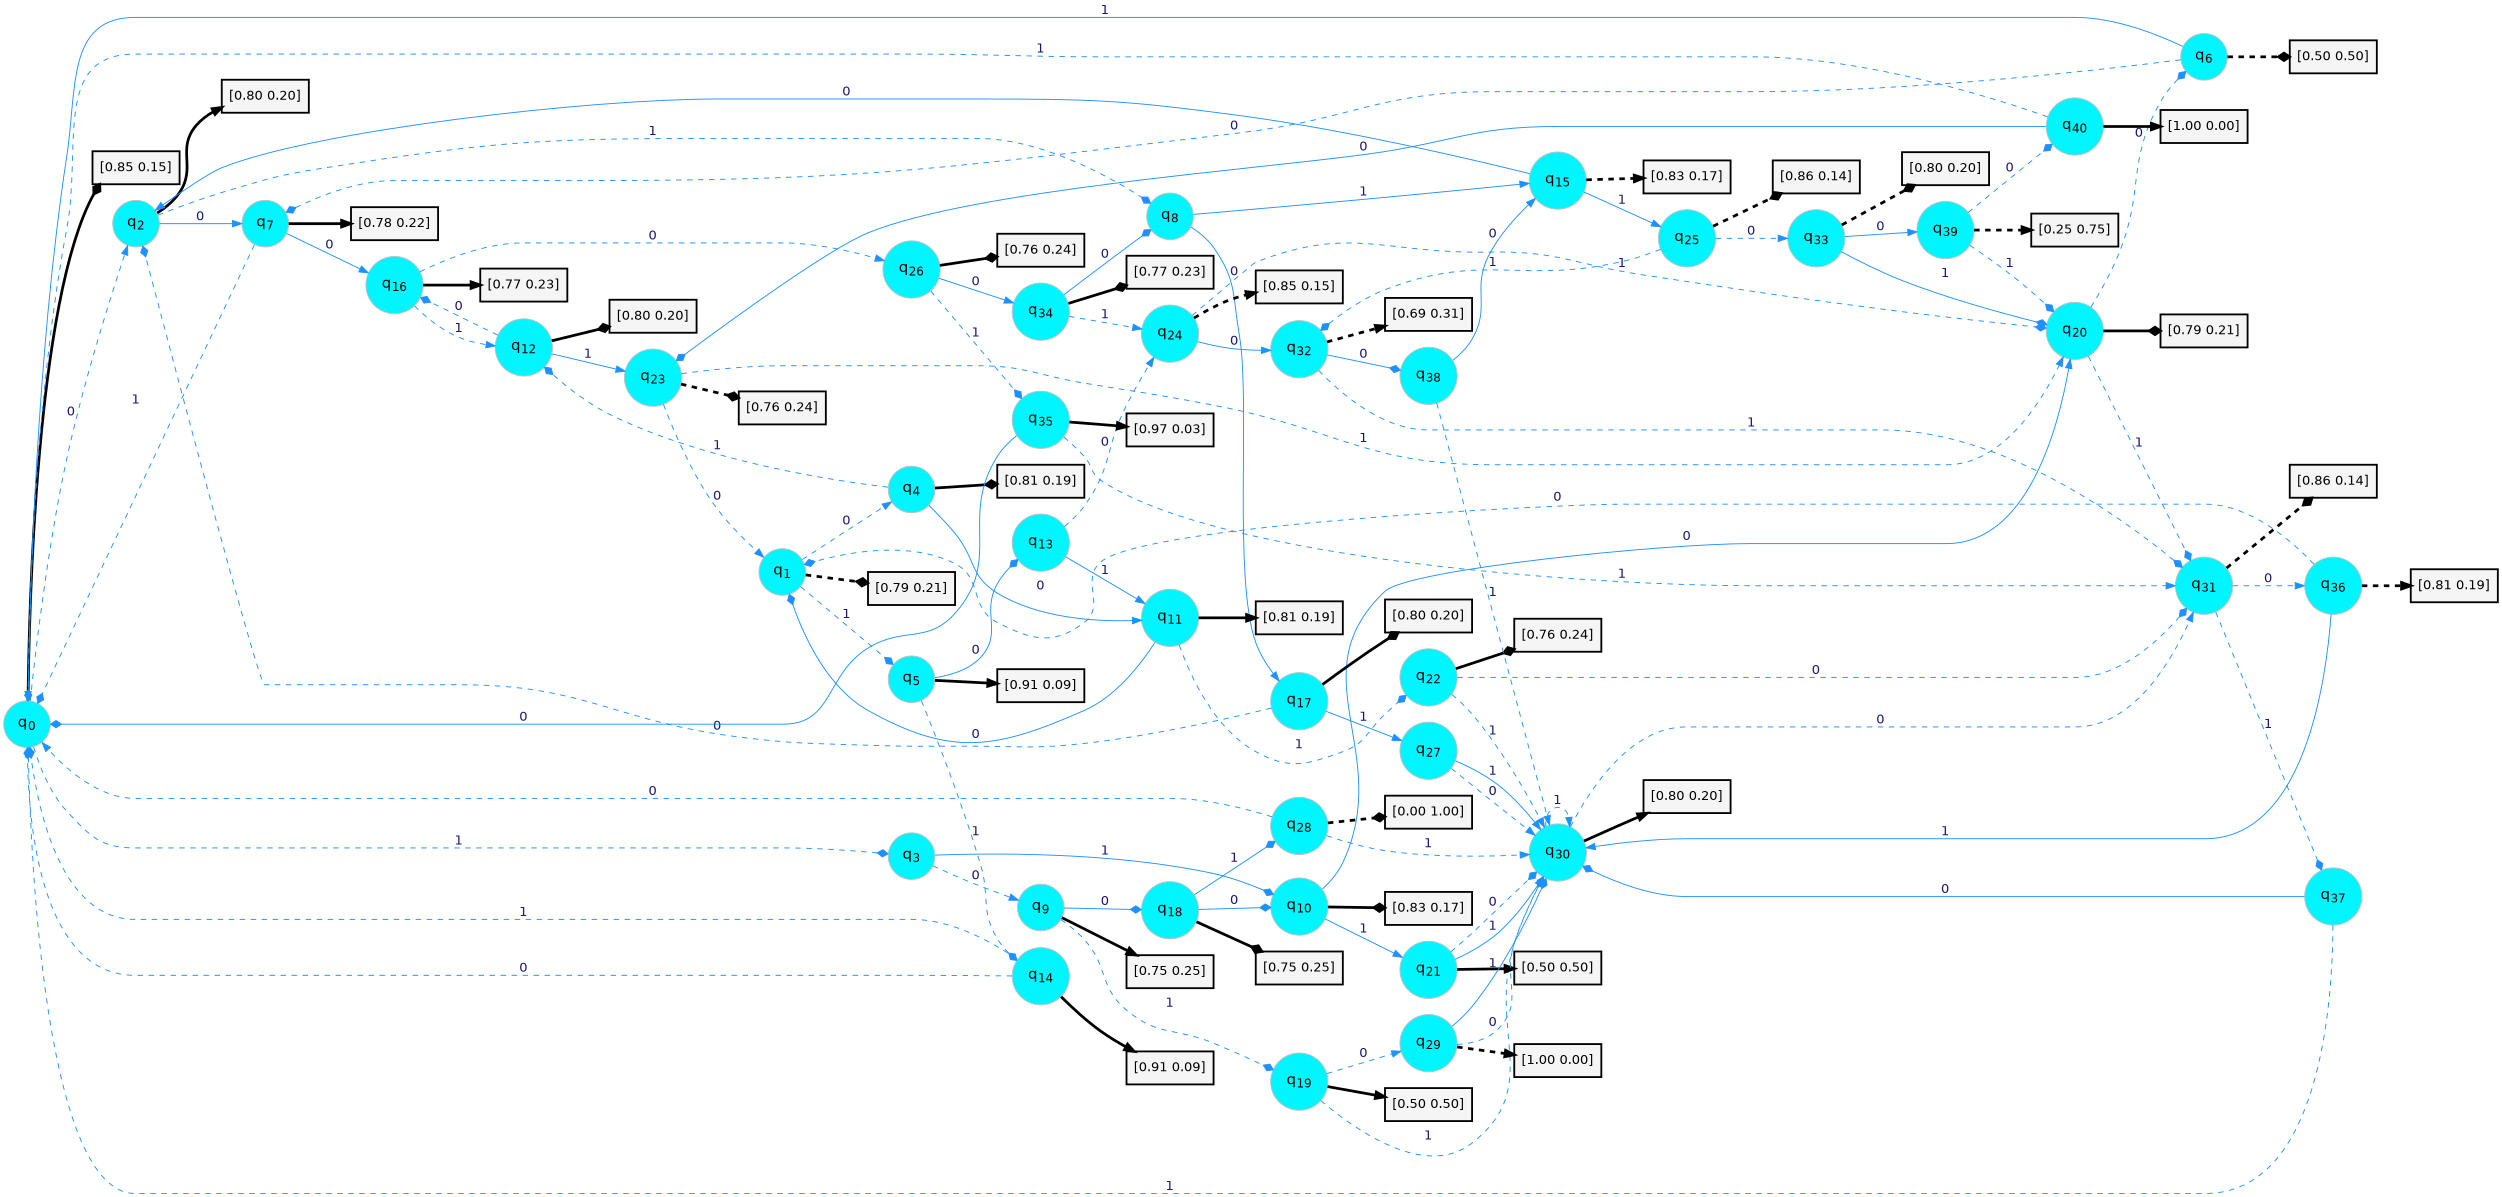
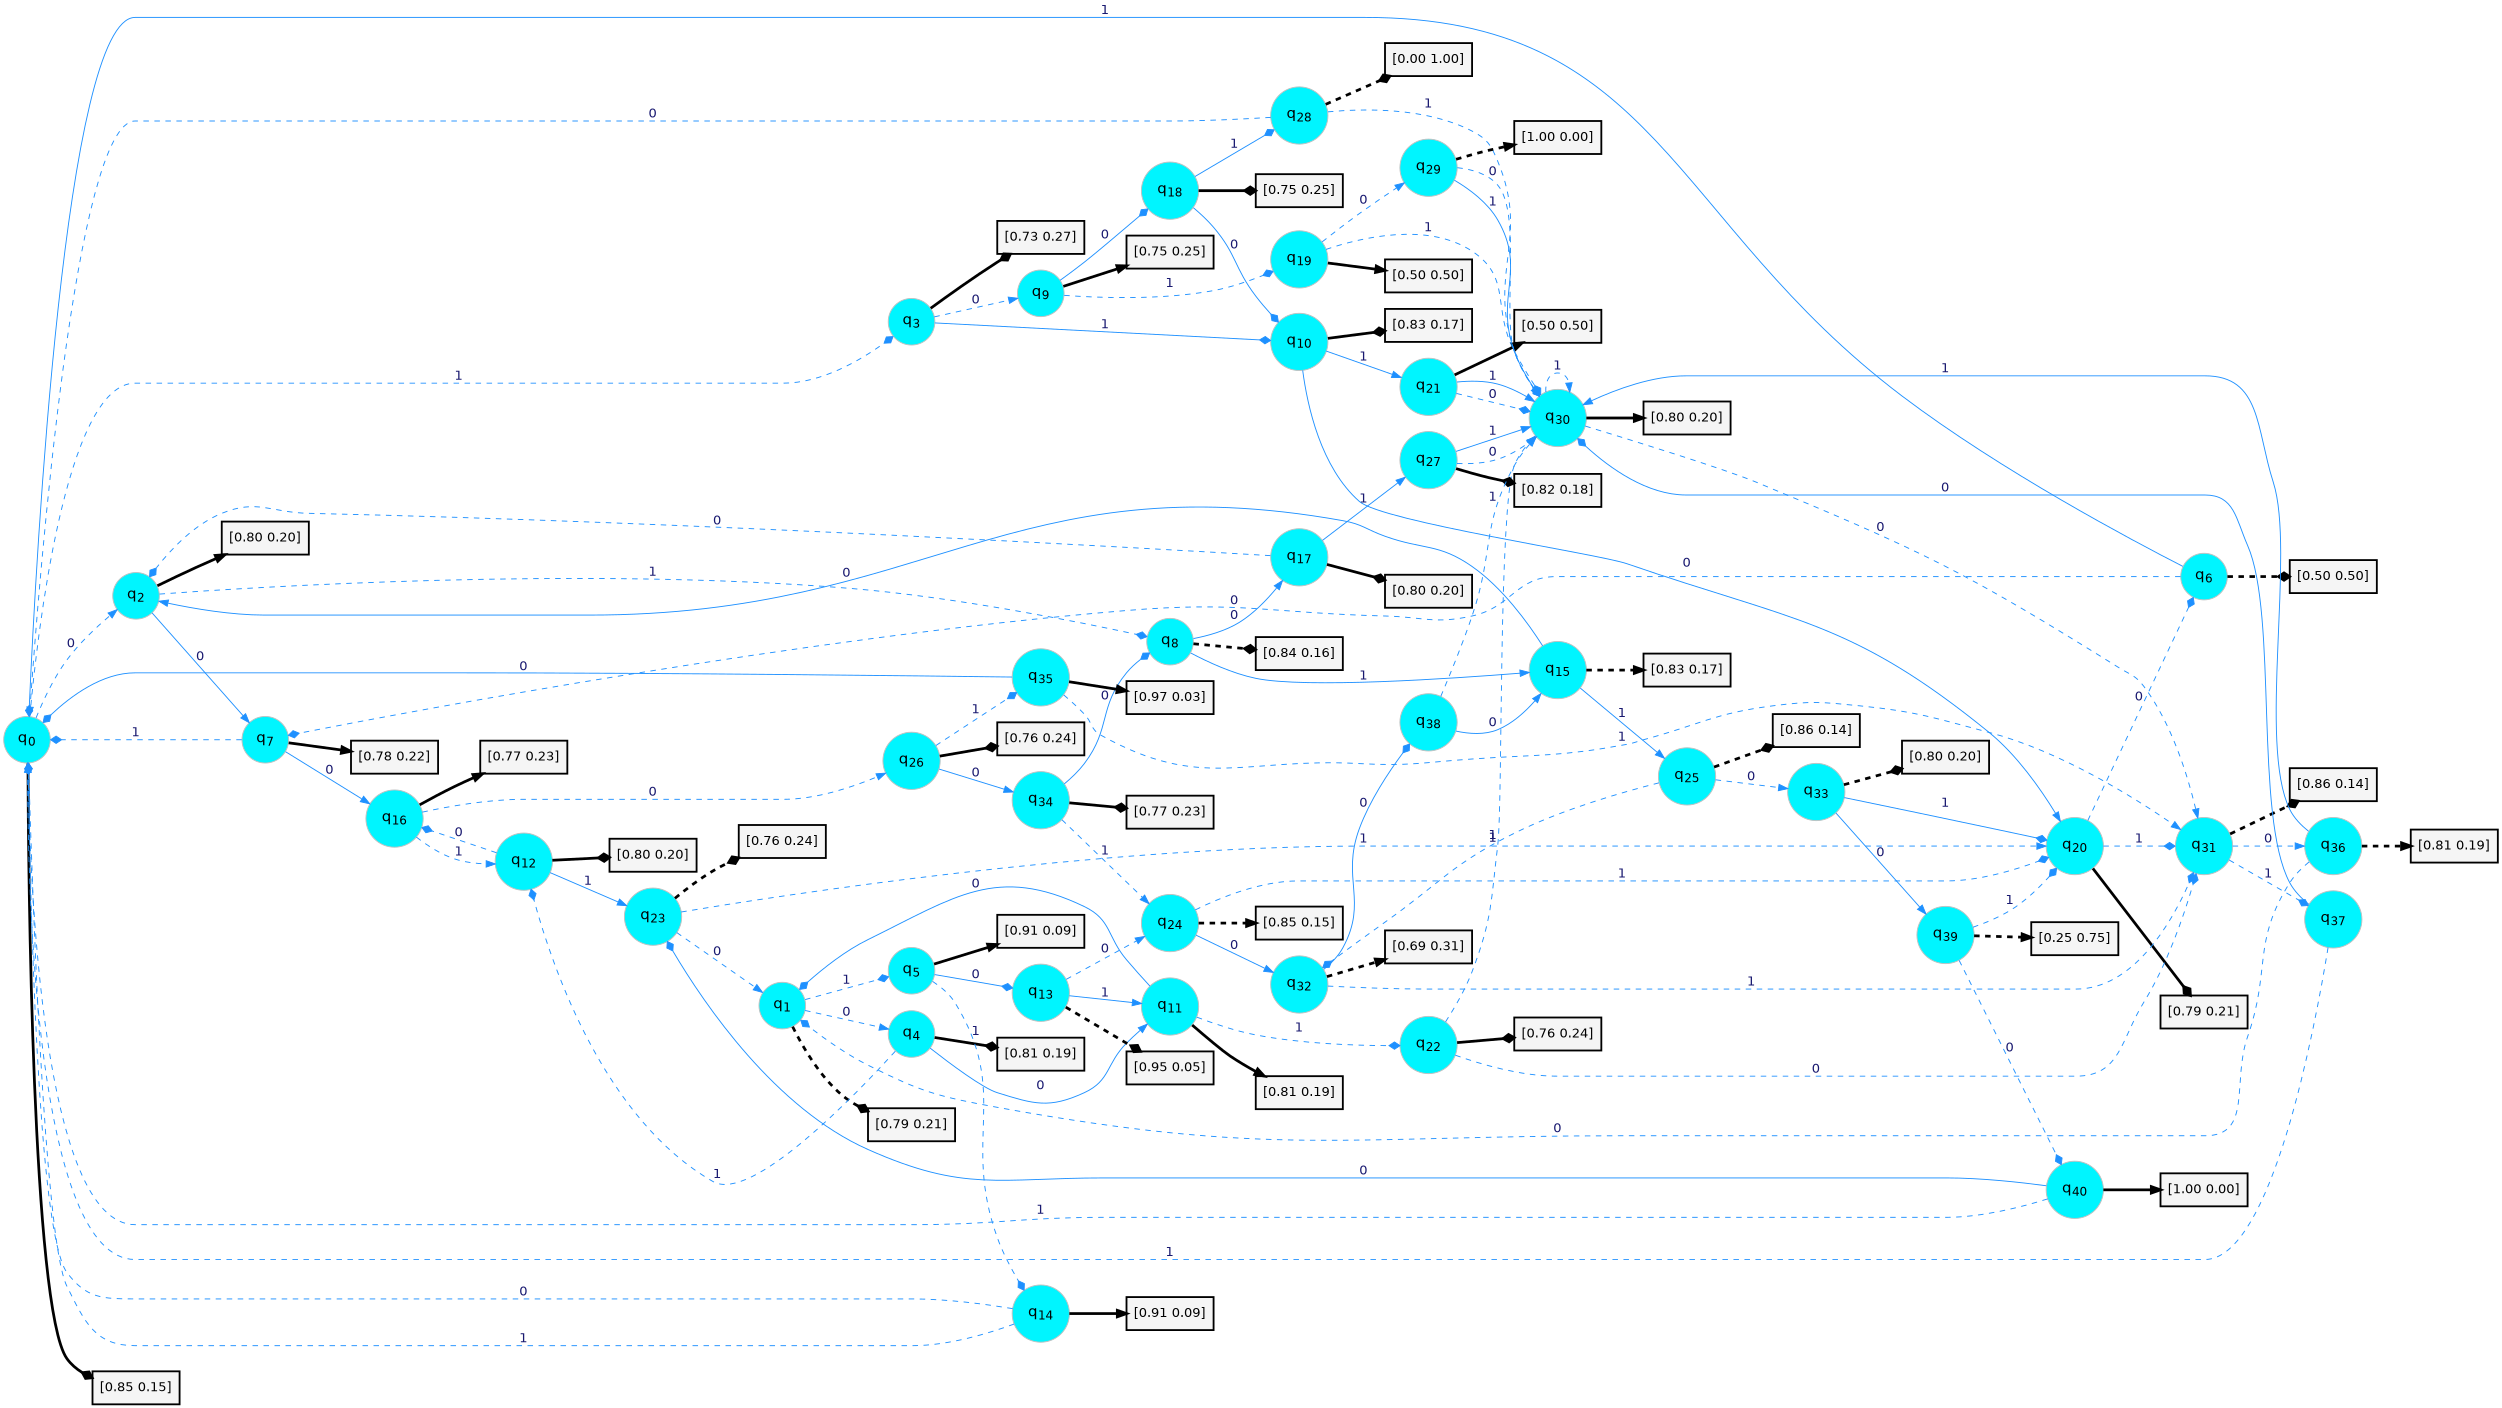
node "[0.73 0.27]": added
node "[0.82 0.18]": added
node "[0.84 0.16]": added
node "[0.95 0.05]": added
